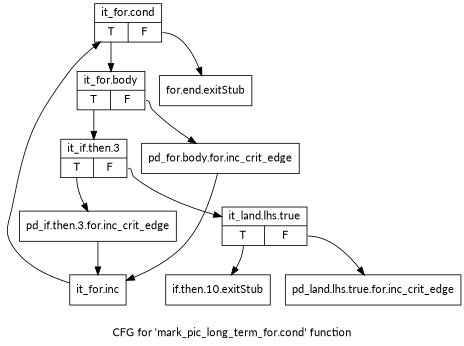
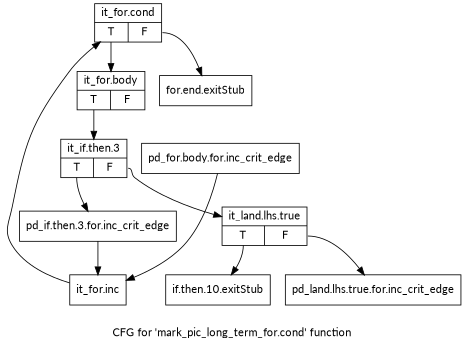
edge "it_for.body" -> "pd_for.body.for.inc_crit_edge": removed
